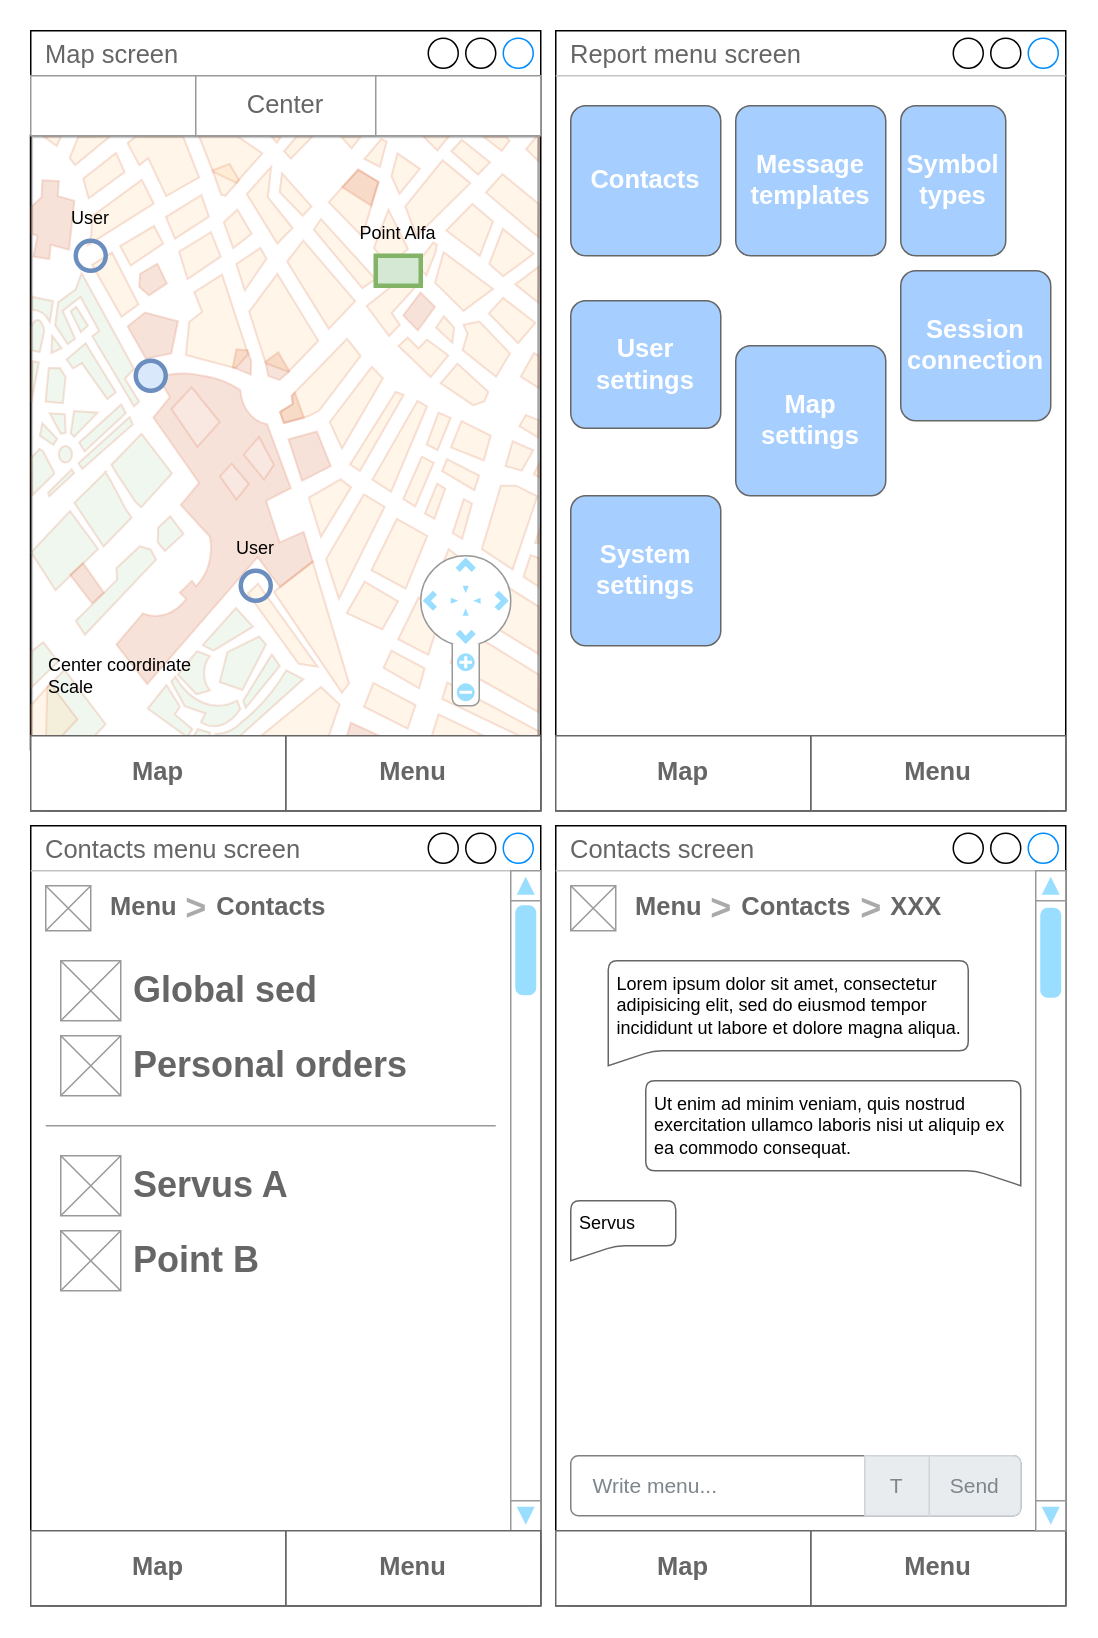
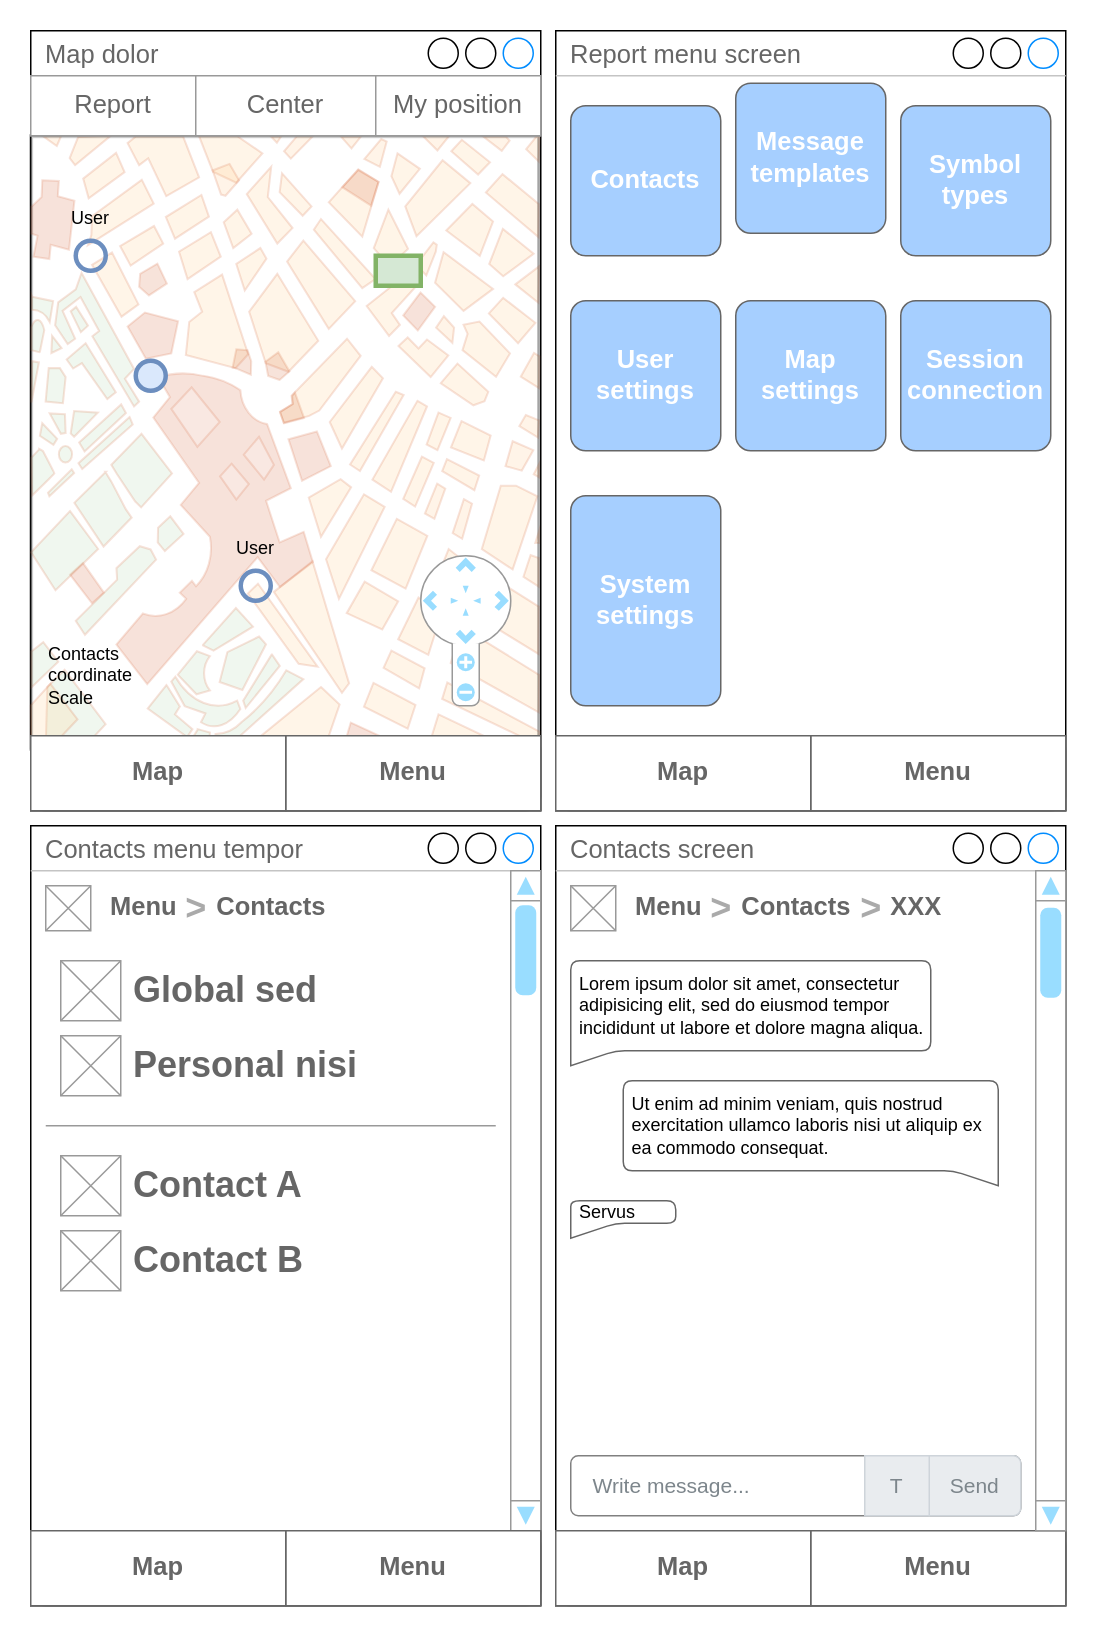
node "Map screen": label "Map screen" -> "Map dolor"
node "Report": added
node "My position": added
node "Message templates": moved (811, 181) -> (811, 158)
node "Symbol types": size 105x150 -> 150x150
node "Point Alfa": removed
node "Session connection": moved (976, 346) -> (976, 376)
node "User settings": size 150x128 -> 150x150
node "Map settings": moved (811, 421) -> (811, 376)
node "System settings": size 150x150 -> 150x210
node "Center coordinate Scale": label "Center coordinate Scale" -> "Contacts coordinate Scale"
node "Contacts menu screen": label "Contacts menu screen" -> "Contacts menu tempor"
node "Lorem ipsum dolor sit amet, consectetur adipisicing elit, sed do eiusmod tempor incididunt ut labore et dolore magna aliqua.": moved (788, 1013) -> (751, 1013)
node "Personal orders": label "Personal orders" -> "Personal nisi"
node "Ut enim ad minim veniam, quis nostrud exercitation ullamco laboris nisi ut aliquip ex ea commodo consequat.": moved (833, 1133) -> (811, 1133)
node "Servus A": label "Servus A" -> "Contact A"
node "Servus": size 105x60 -> 105x38
node "Point B": label "Point B" -> "Contact B"
node "Write menu...": label "Write menu..." -> "Write message..."
